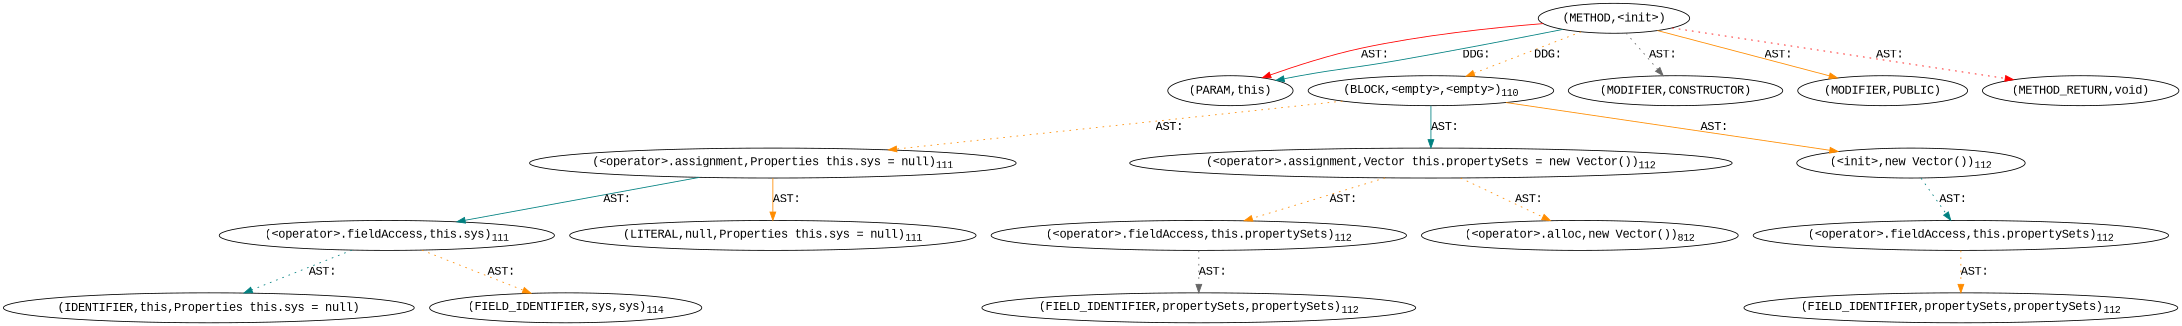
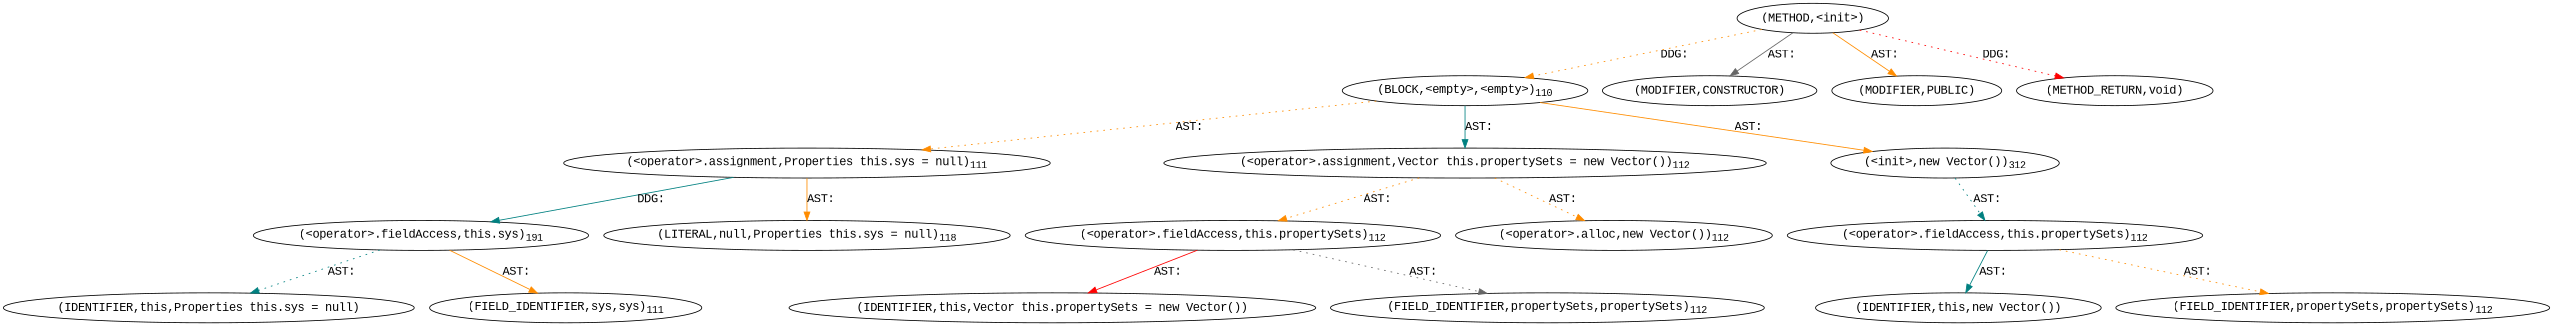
edge "(METHOD,<init>)" -> "(MODIFIER,CONSTRUCTOR)": style dotted -> solid
edge "(METHOD,<init>)" -> "(METHOD_RETURN,void)": label "AST: " -> "DDG: "
node "(PARAM,this)": removed
node "(<init>,new Vector())": text "112" -> "312"
edge "(<operator>.assignment,Properties this.sys = null)" -> "(<operator>.fieldAccess,this.sys)": label "AST: " -> "DDG: "
node "(<operator>.fieldAccess,this.sys)": text "111" -> "191"
node "(LITERAL,null,Properties this.sys = null)": text "111" -> "118"
node "(<operator>.alloc,new Vector())": text "812" -> "112"
edge "(<operator>.fieldAccess,this.sys)" -> "(FIELD_IDENTIFIER,sys,sys)": style dotted -> solid
node "(FIELD_IDENTIFIER,sys,sys)": text "114" -> "111"
node "(IDENTIFIER,this,Vector this.propertySets = new Vector())": added
node "(IDENTIFIER,this,new Vector())": added
